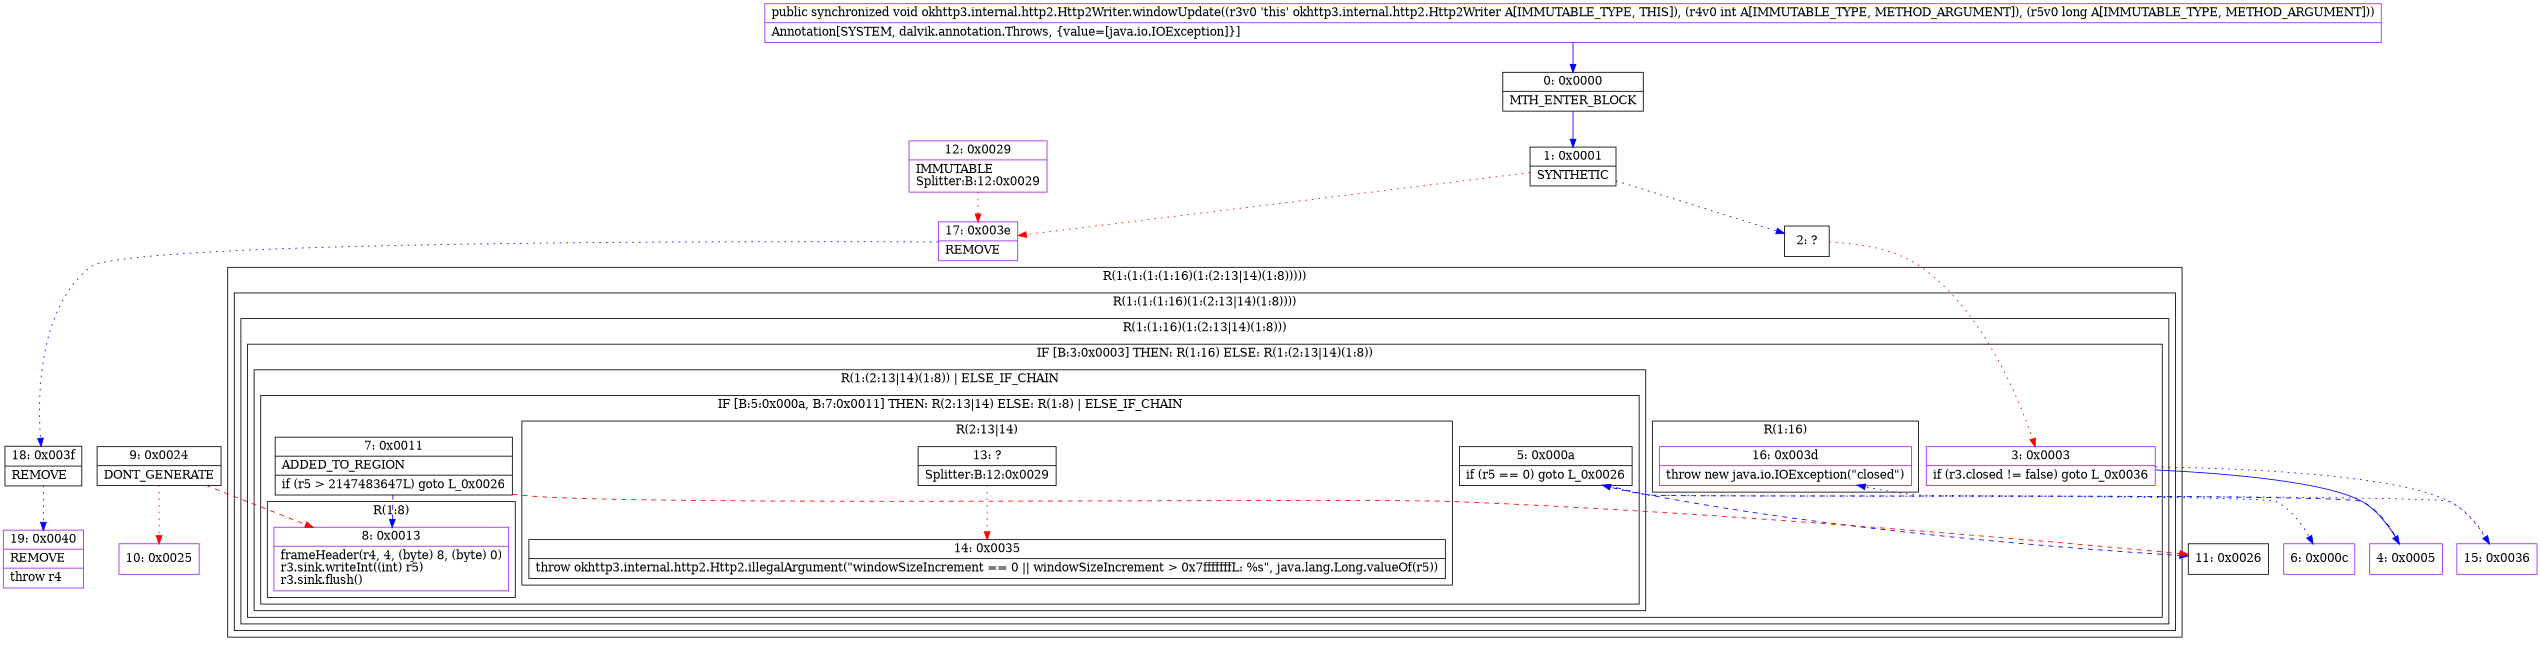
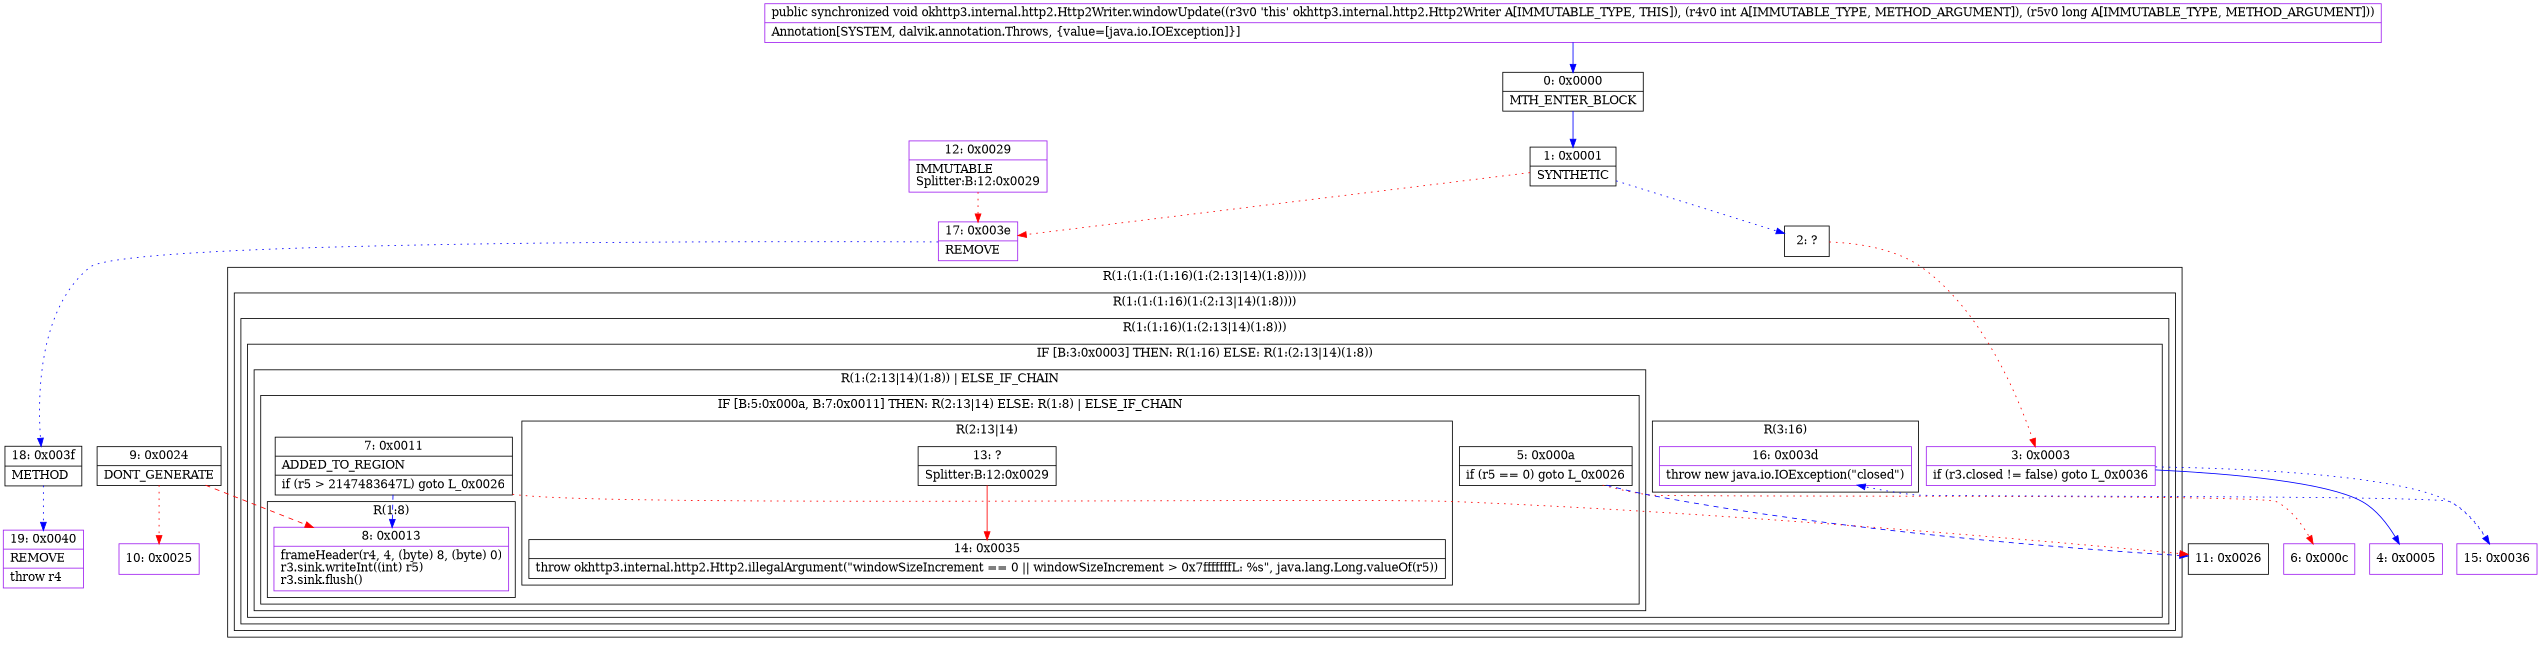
cluster "R(1:16)": label "R(1:16)" -> "R(3:16)"
node "18: 0x003f": text "REMOVE" -> "METHOD"
edge "5: 0x000a" -> "6: 0x000c": color blue -> red
edge "4: 0x0005" -> "5: 0x000a": removed
edge "7: 0x0011" -> "11: 0x0026": style dashed -> dotted
edge "13: ?" -> "14: 0x0035": style dotted -> solid
